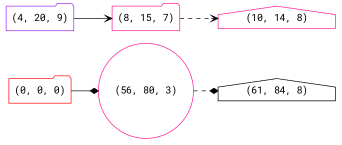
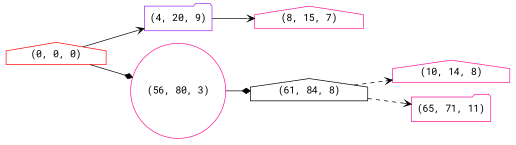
node "(8, 15, 7)": shape folder -> house
edge "(8, 15, 7)" -> "(10, 14, 8)": now "(61, 84, 8)" -> "(10, 14, 8)"
edge "(0, 0, 0)" -> "(4, 20, 9)": added
node "(0, 0, 0)": shape folder -> house
edge "(56, 80, 3)" -> "(61, 84, 8)": style dashed -> solid
node "(65, 71, 11)": added
